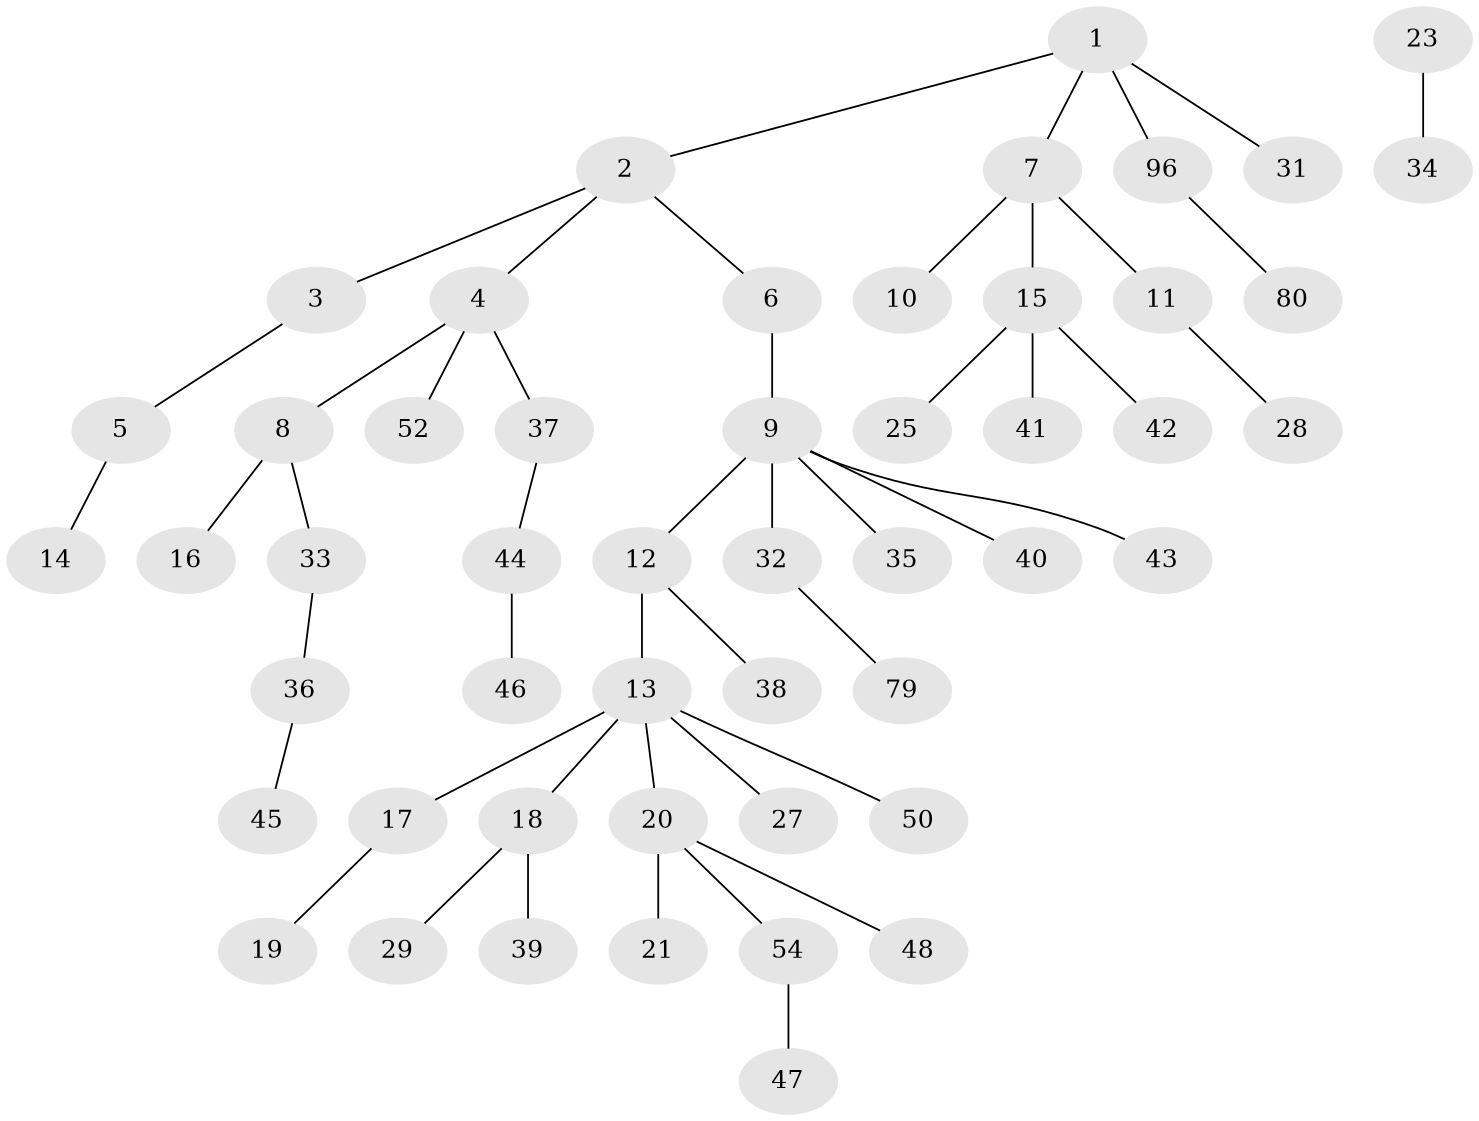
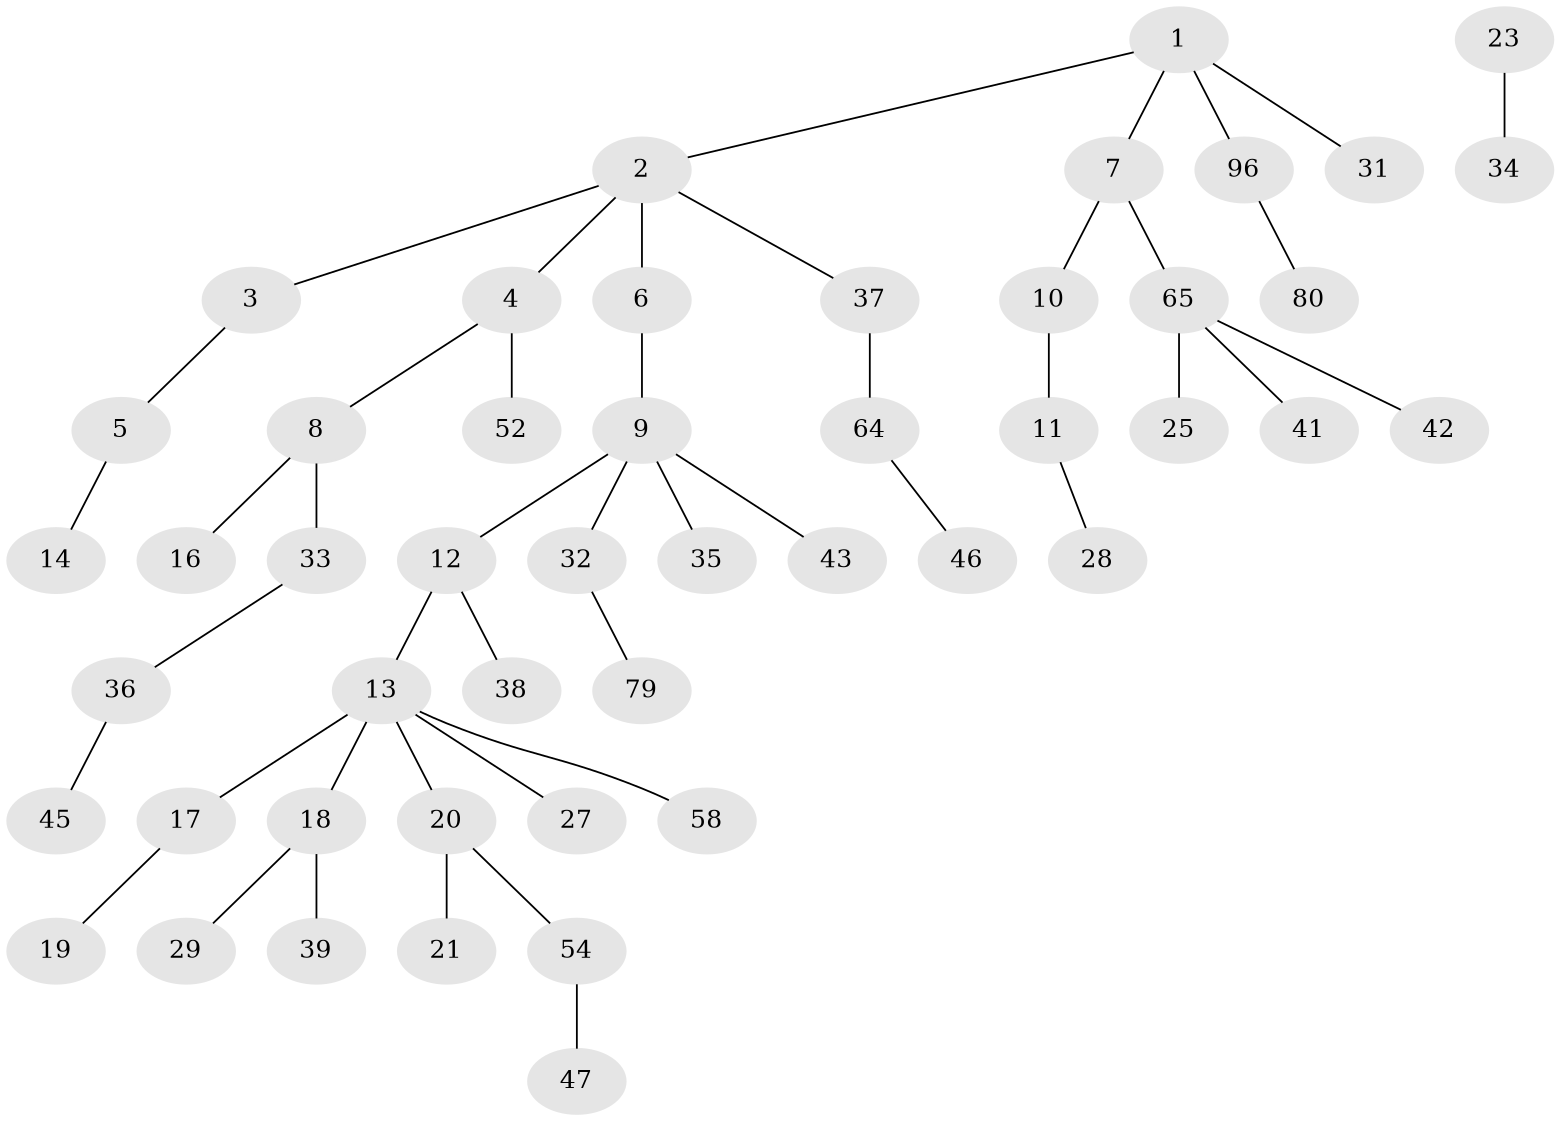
edge "7" -- "11": now "10" -- "11"
node "15": label "15" -> "65"
edge "4" -- "37": now "2" -- "37"
node "44": label "44" -> "64"
node "40": removed
node "50": label "50" -> "58"
node "48": removed
